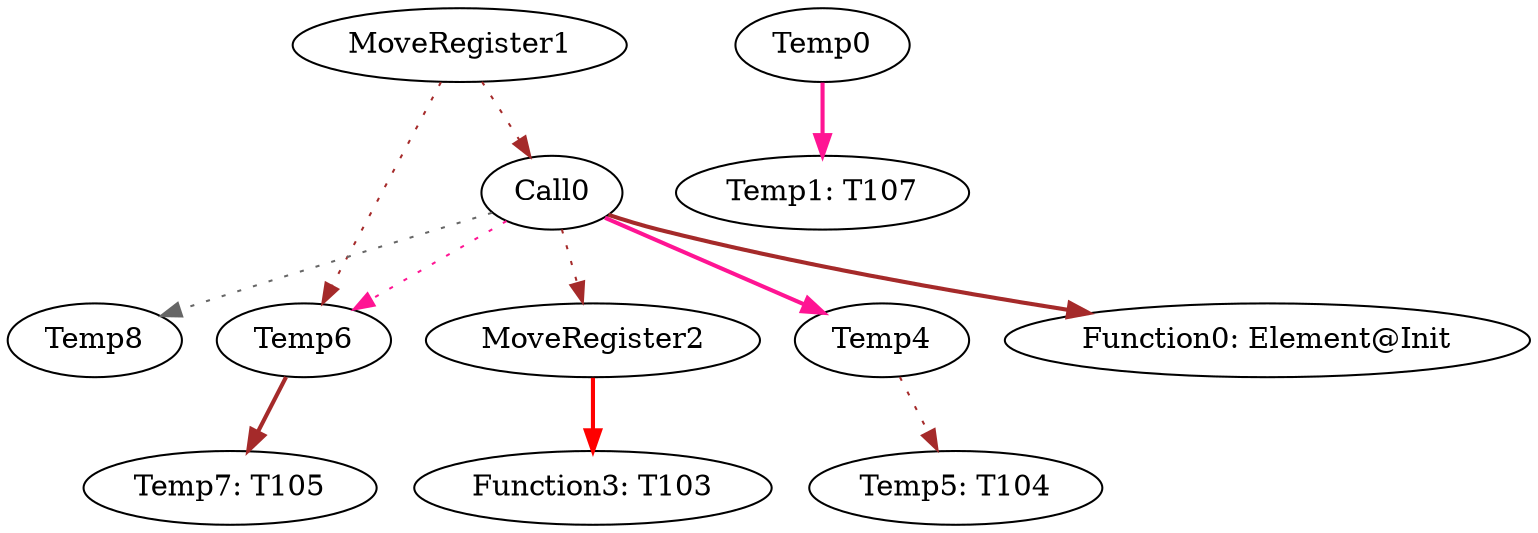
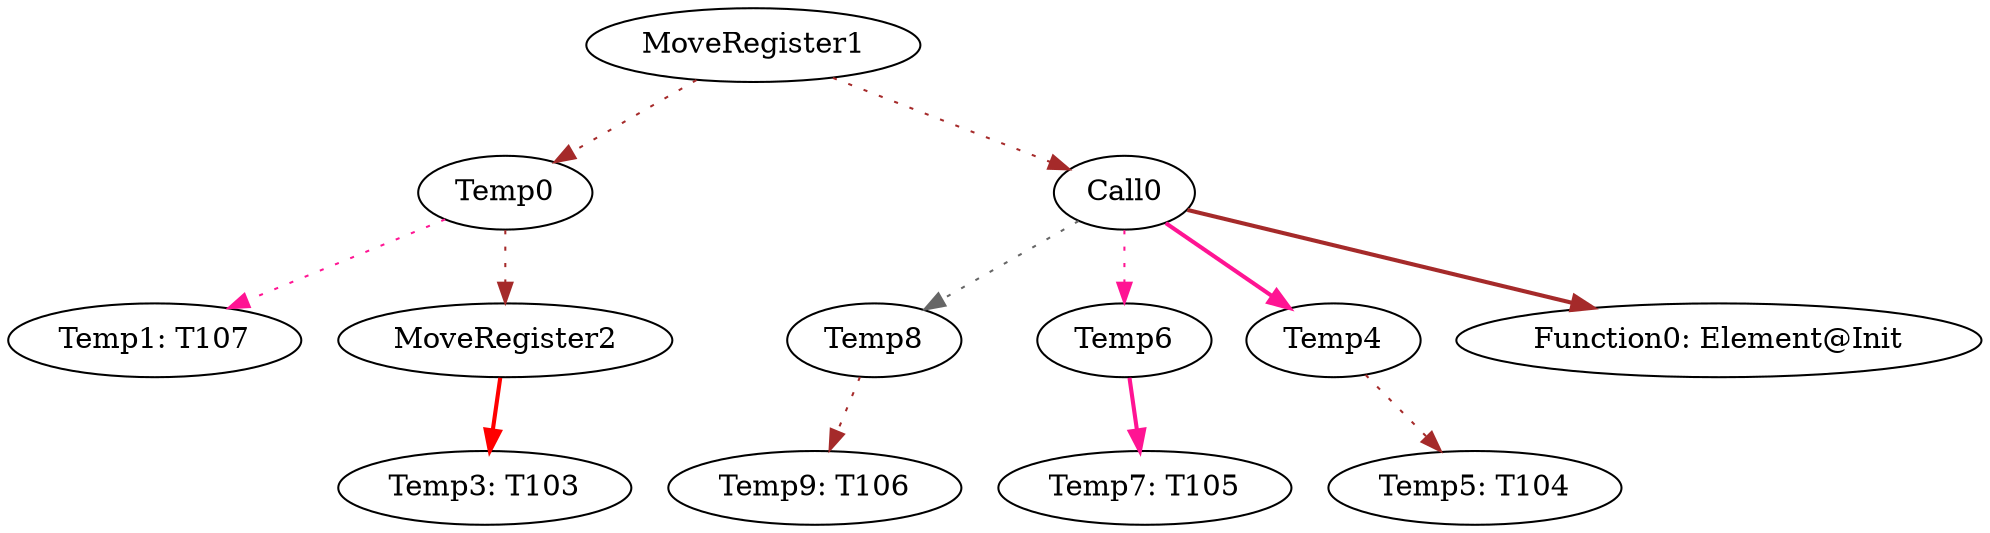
edge "Temp0" -> "Temp1: T107": style bold -> dotted
edge "MoveRegister1" -> "Temp6": now "MoveRegister1" -> "Temp0"
edge "Call0" -> "MoveRegister2": now "Temp0" -> "MoveRegister2"
edge "Temp6" -> "Temp7: T105": color brown -> deeppink
node "Function3: T103": label "Function3: T103" -> "Temp3: T103"
node "Temp9: T106": added
